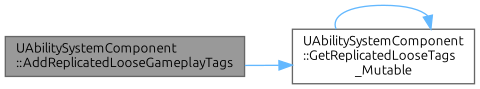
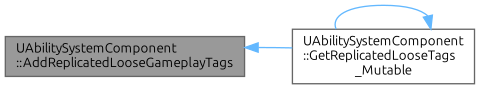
edge "UAbilitySystemComponent ::AddReplicatedLooseGameplayTags" -> "UAbilitySystemComponent ::GetReplicatedLooseTags _Mutable": reversed
